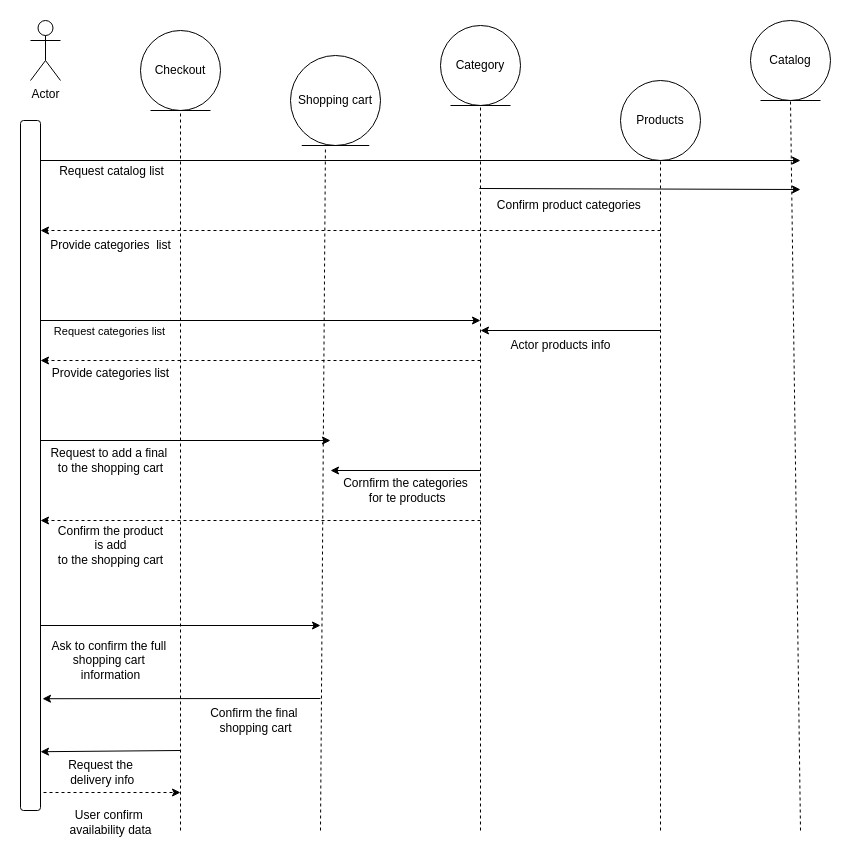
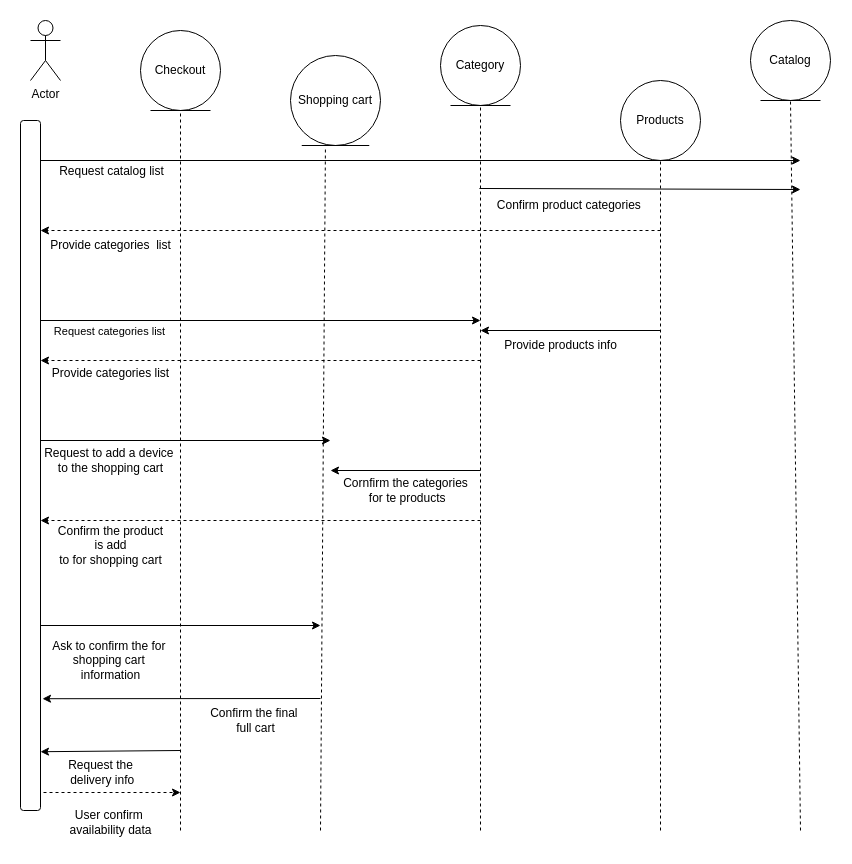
node "Actor products info": label "Actor products info" -> "Provide products info"
node "Request to add a final to the shopping cart": label "Request to add a final to the shopping cart" -> "Request to add a device to the shopping cart"
node "Confirm the product is add to the shopping cart": label "Confirm the product is add to the shopping cart" -> "Confirm the product is add to for shopping cart"
node "Ask to confirm the full shopping cart information": label "Ask to confirm the full shopping cart information" -> "Ask to confirm the for shopping cart information"
node "Confirm the final shopping cart": label "Confirm the final shopping cart" -> "Confirm the final full cart"
